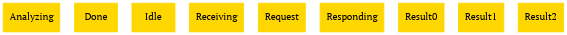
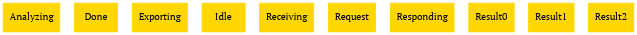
node "Exporting": added
